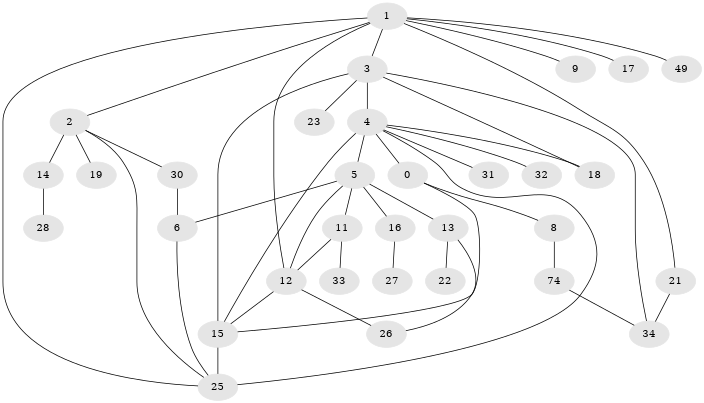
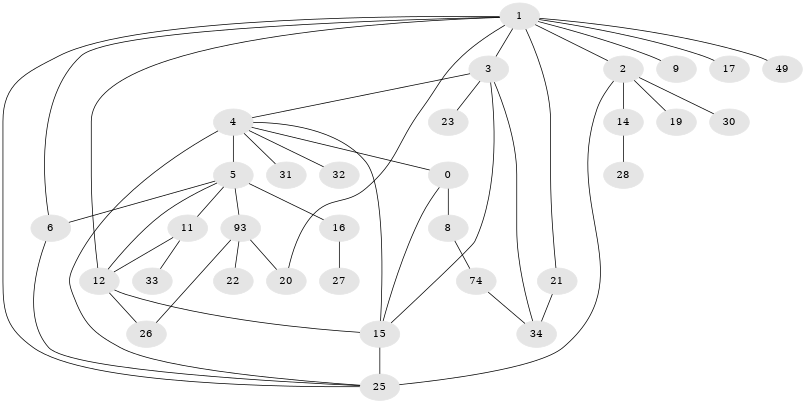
node "18": removed
edge "30" -- "6": now "1" -- "6"
node "13": label "13" -> "93"
node "20": added
